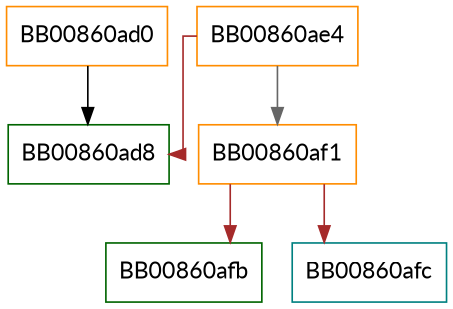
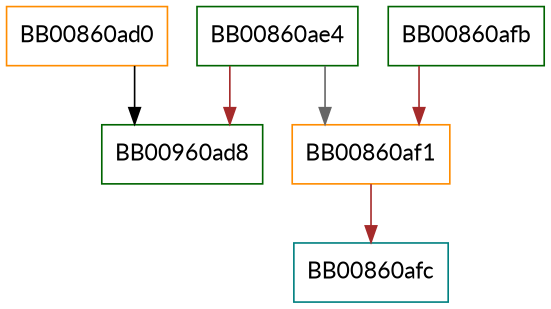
node "BB00860ae4": color darkorange -> darkgreen
node "BB00860ad8": label "BB00860ad8" -> "BB00960ad8"
edge "BB00860af1" -> "BB00860afb": reversed
